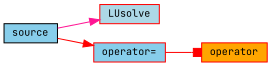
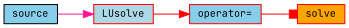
edge "source" -> "operator=": now "LUsolve" -> "operator="
node "operator": label "operator" -> "solve"
